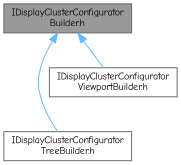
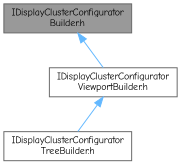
edge "IDisplayClusterConfigurator TreeBuilder.h" -> "IDisplayClusterConfigurator Builder.h": now "IDisplayClusterConfigurator TreeBuilder.h" -> "IDisplayClusterConfigurator ViewportBuilder.h"
